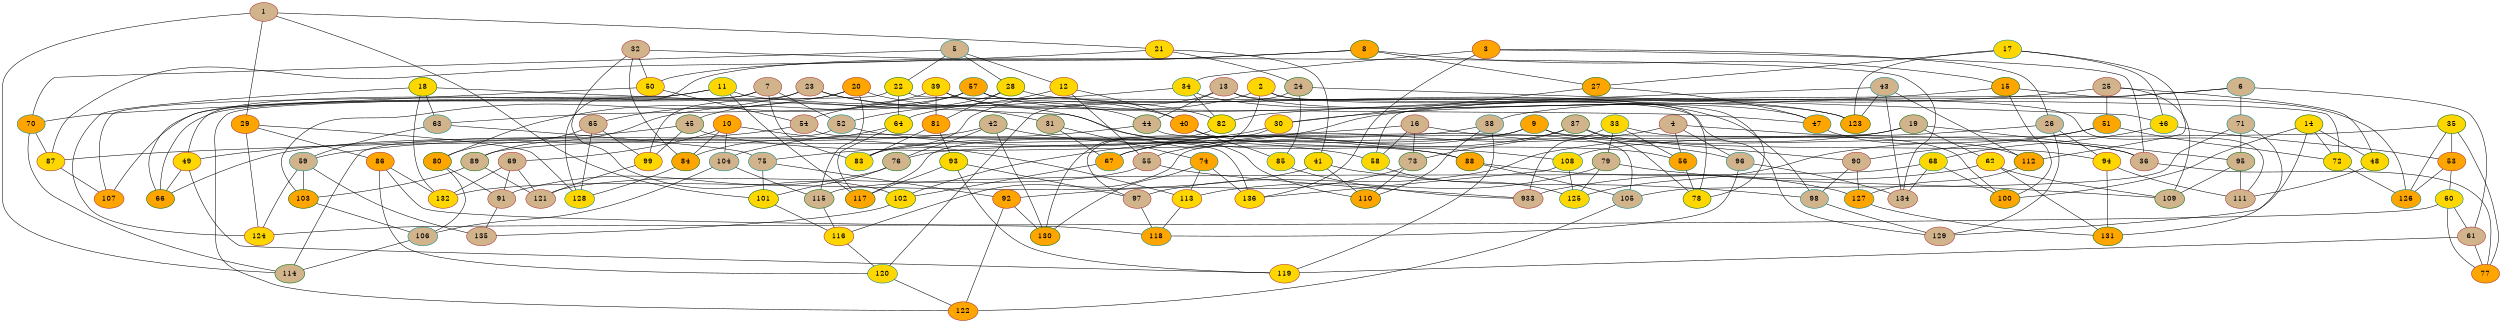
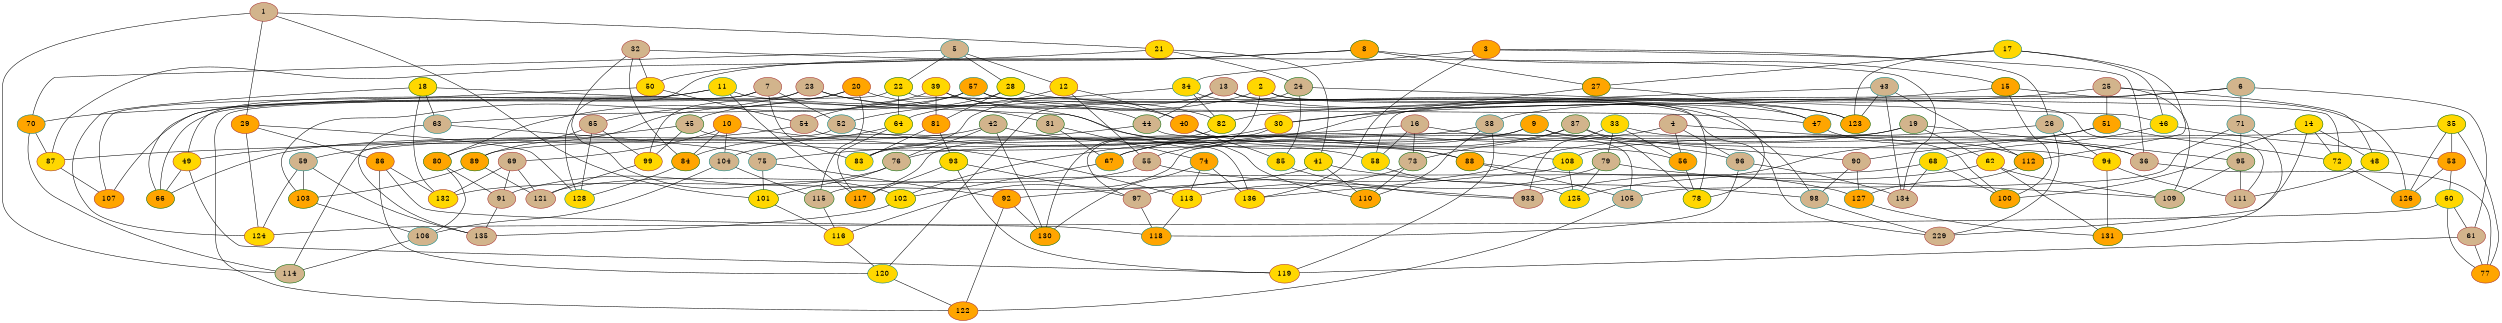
edge "63" -- "59": now "63" -- "135"
node "89": fillcolor tan -> orange
node "129": label "129" -> "229"
